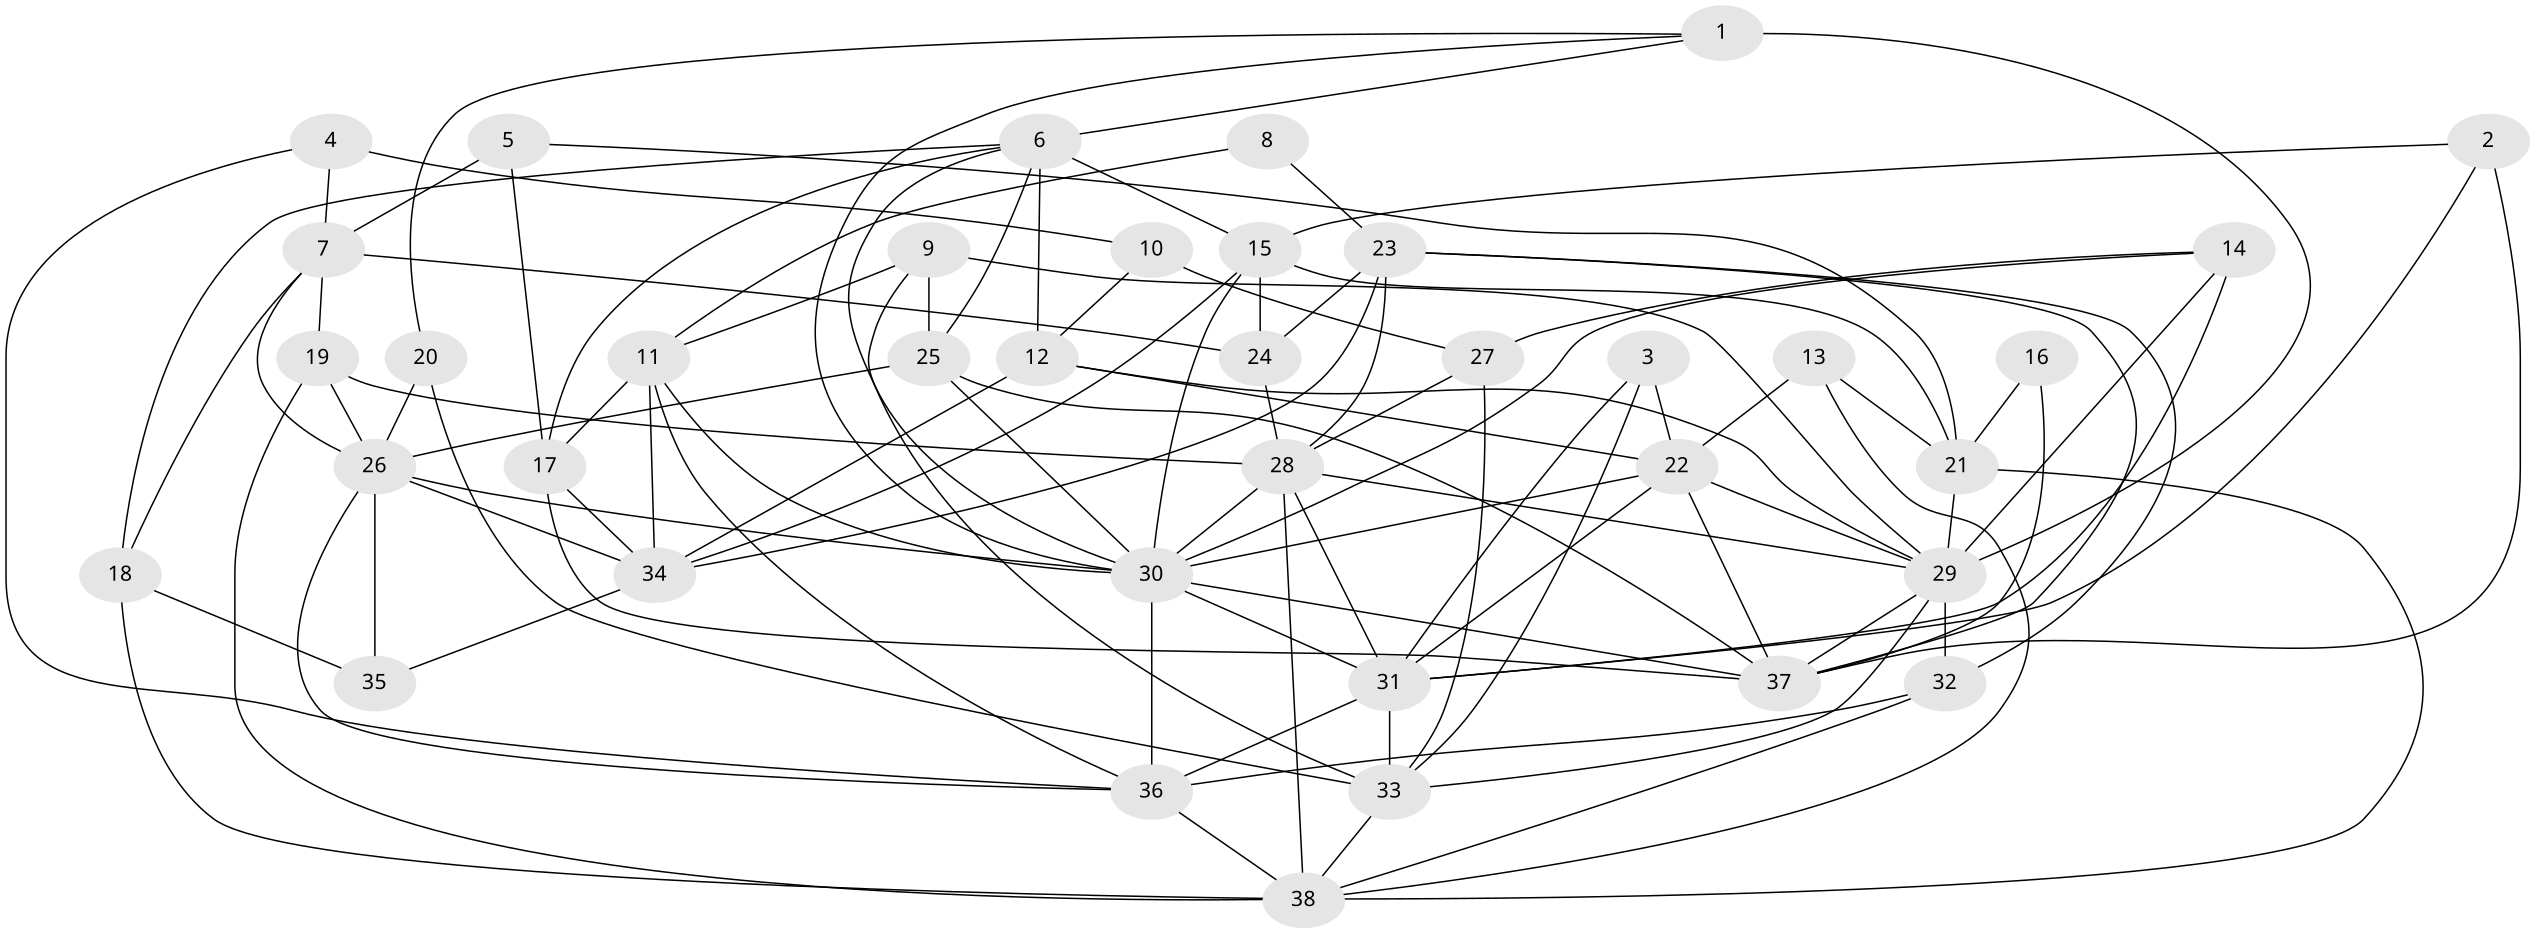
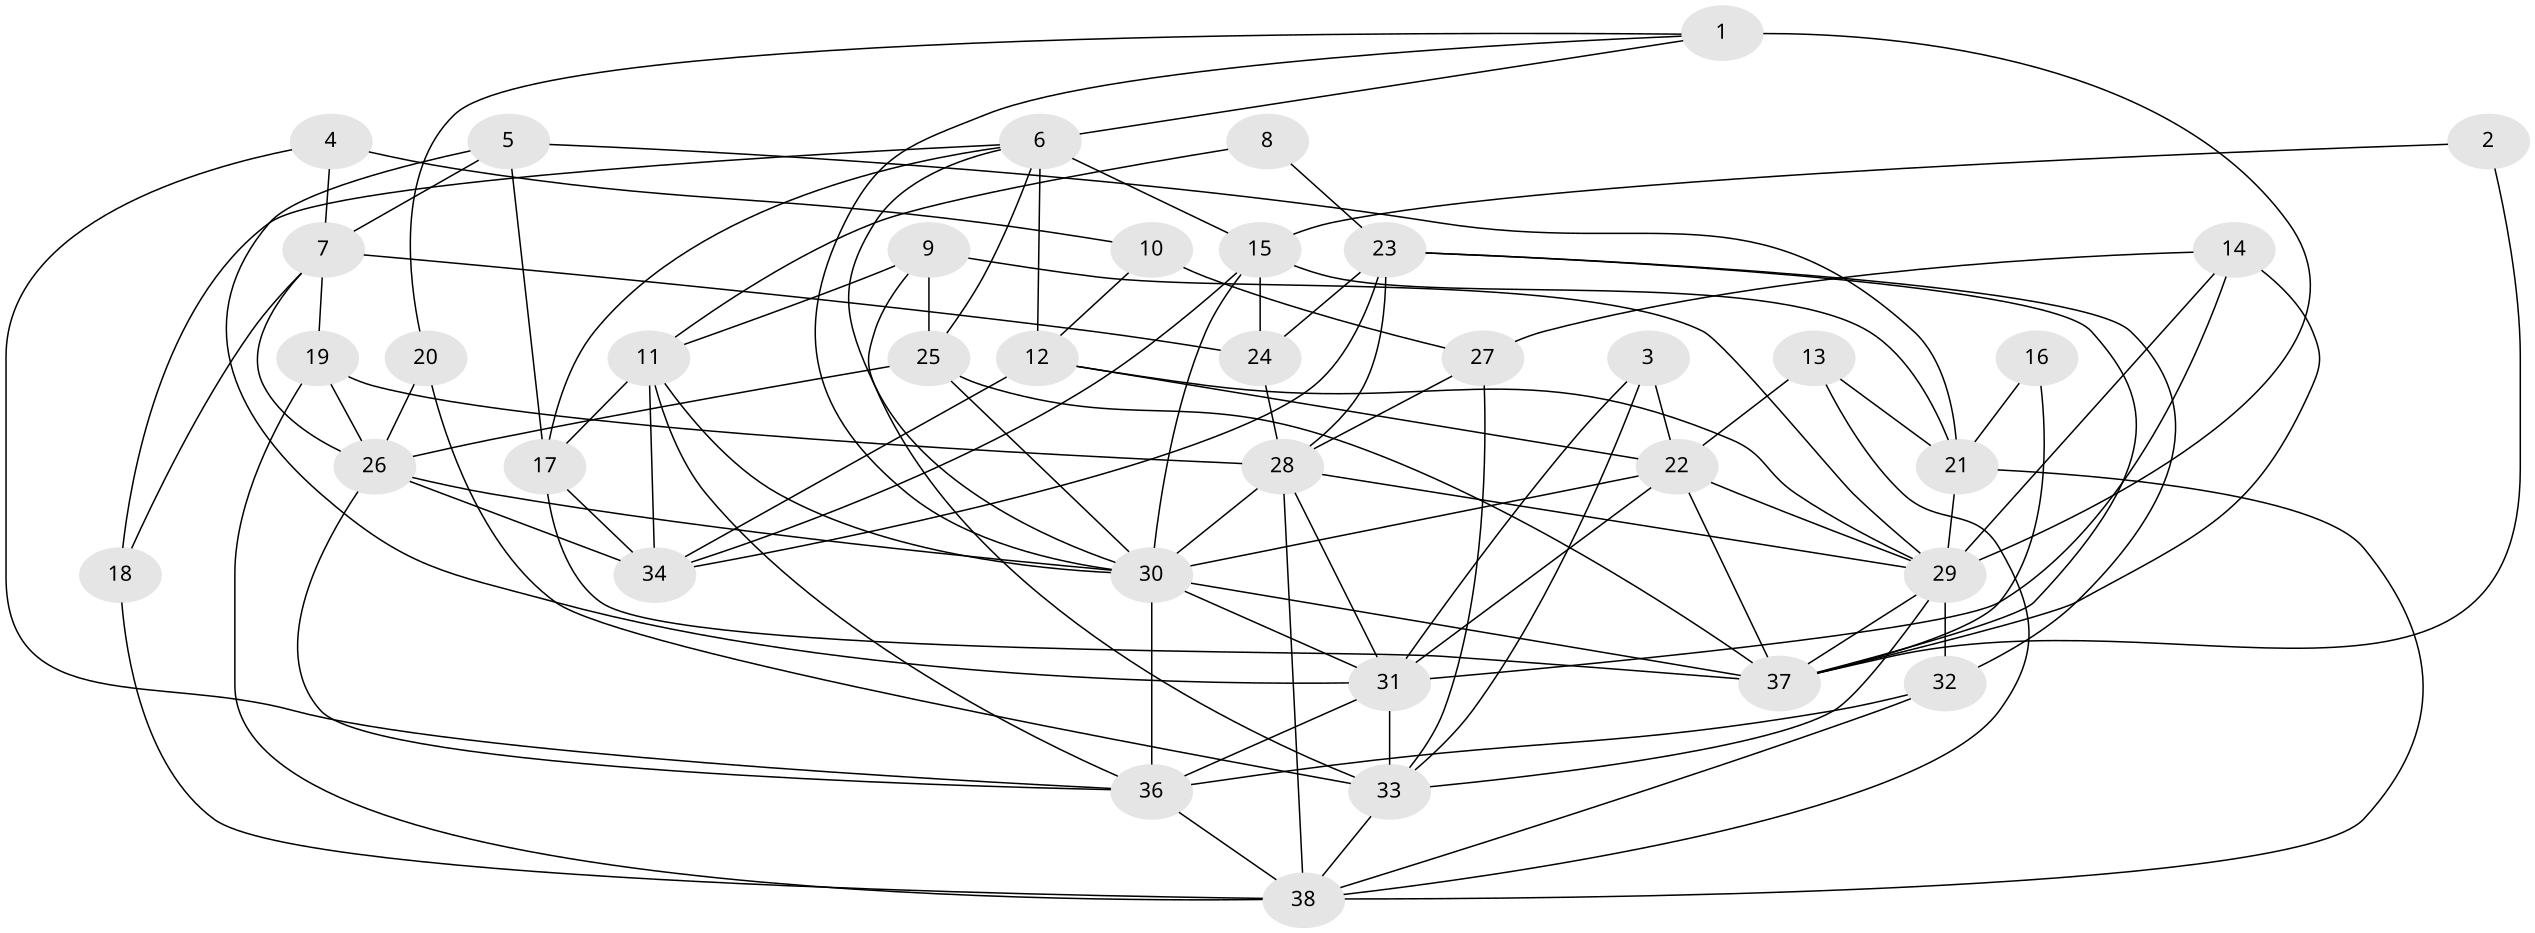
edge "14" -- "30": now "14" -- "37"
edge "2" -- "31": now "5" -- "31"
node "35": removed
